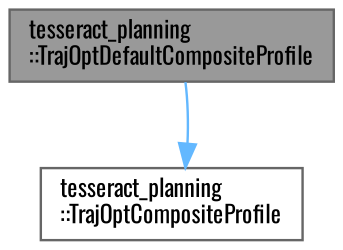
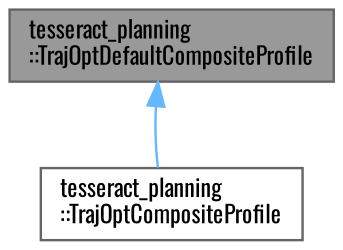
edge "tesseract_planning ::TrajOptDefaultCompositeProfile" -> "tesseract_planning ::TrajOptCompositeProfile": reversed
